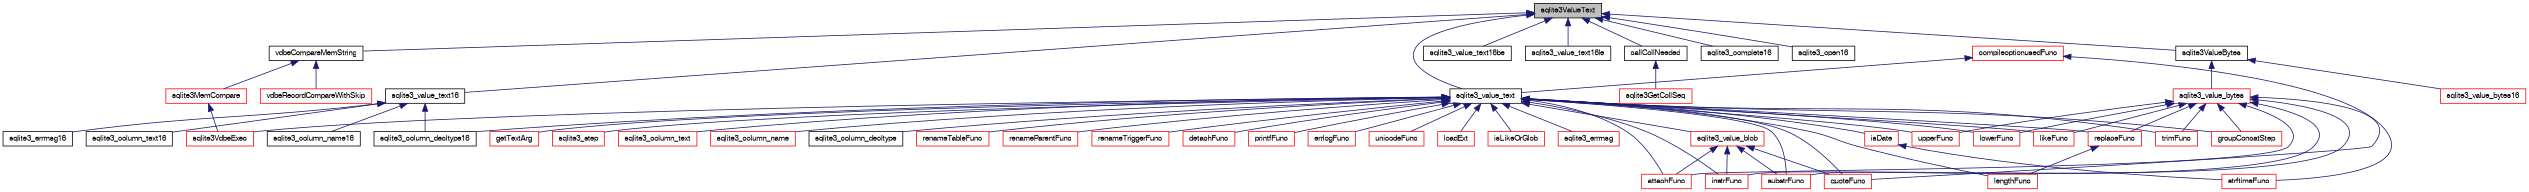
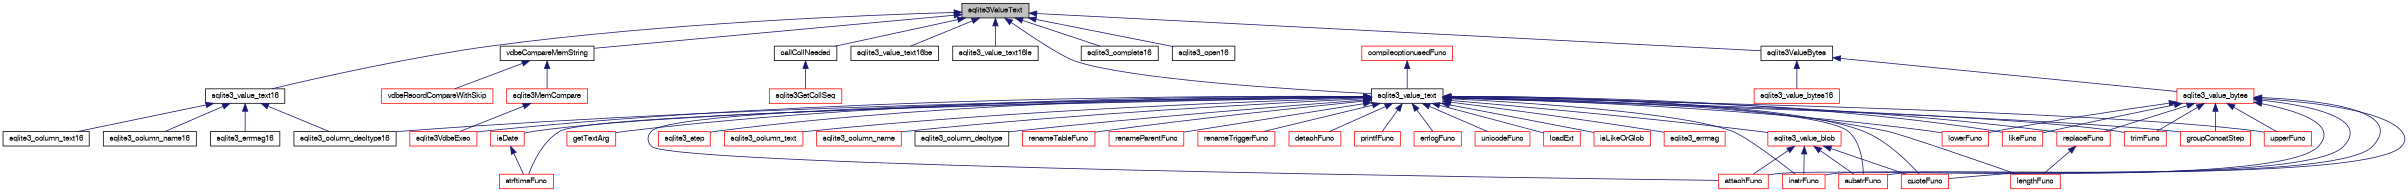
edge "strftimeFunc" -> "compileoptionusedFunc": now "strftimeFunc" -> "sqlite3_value_text"
